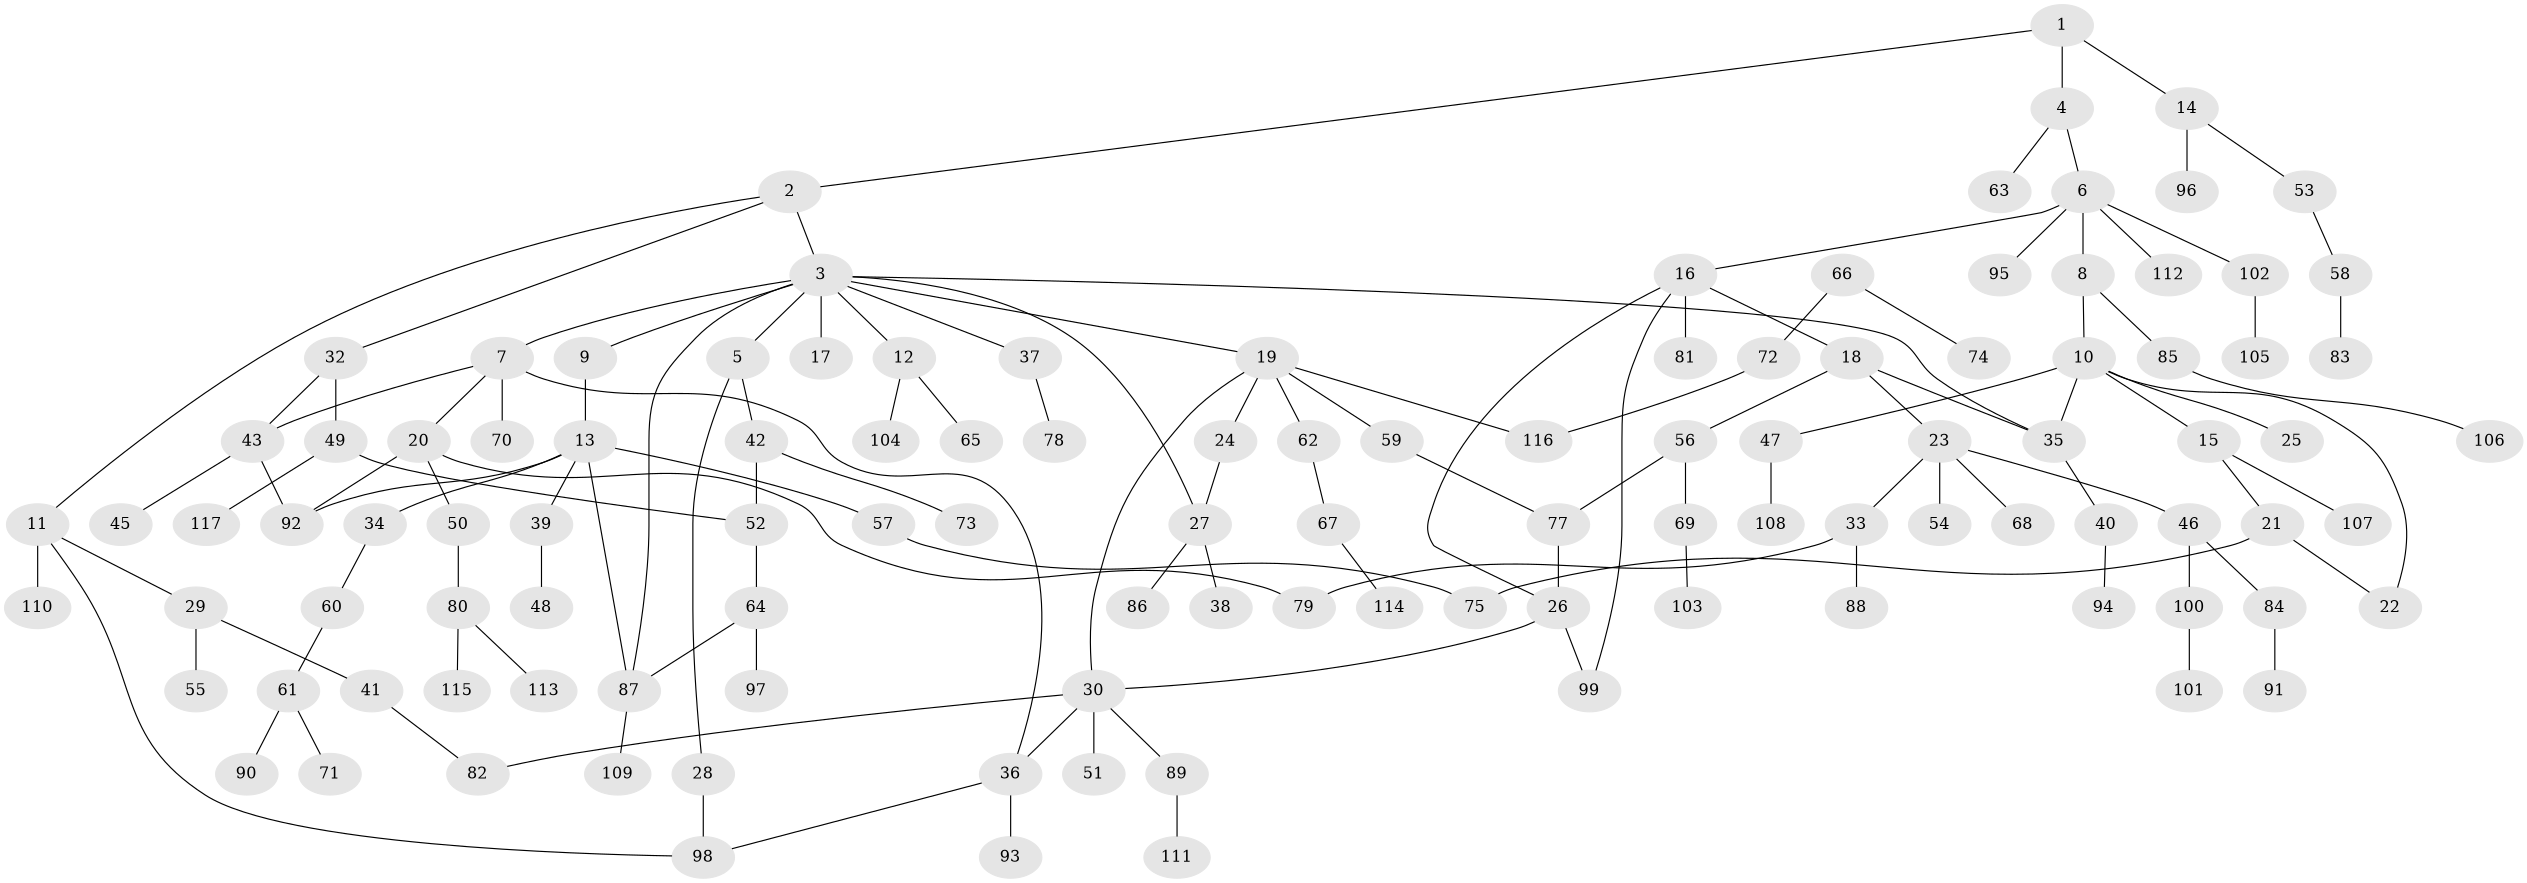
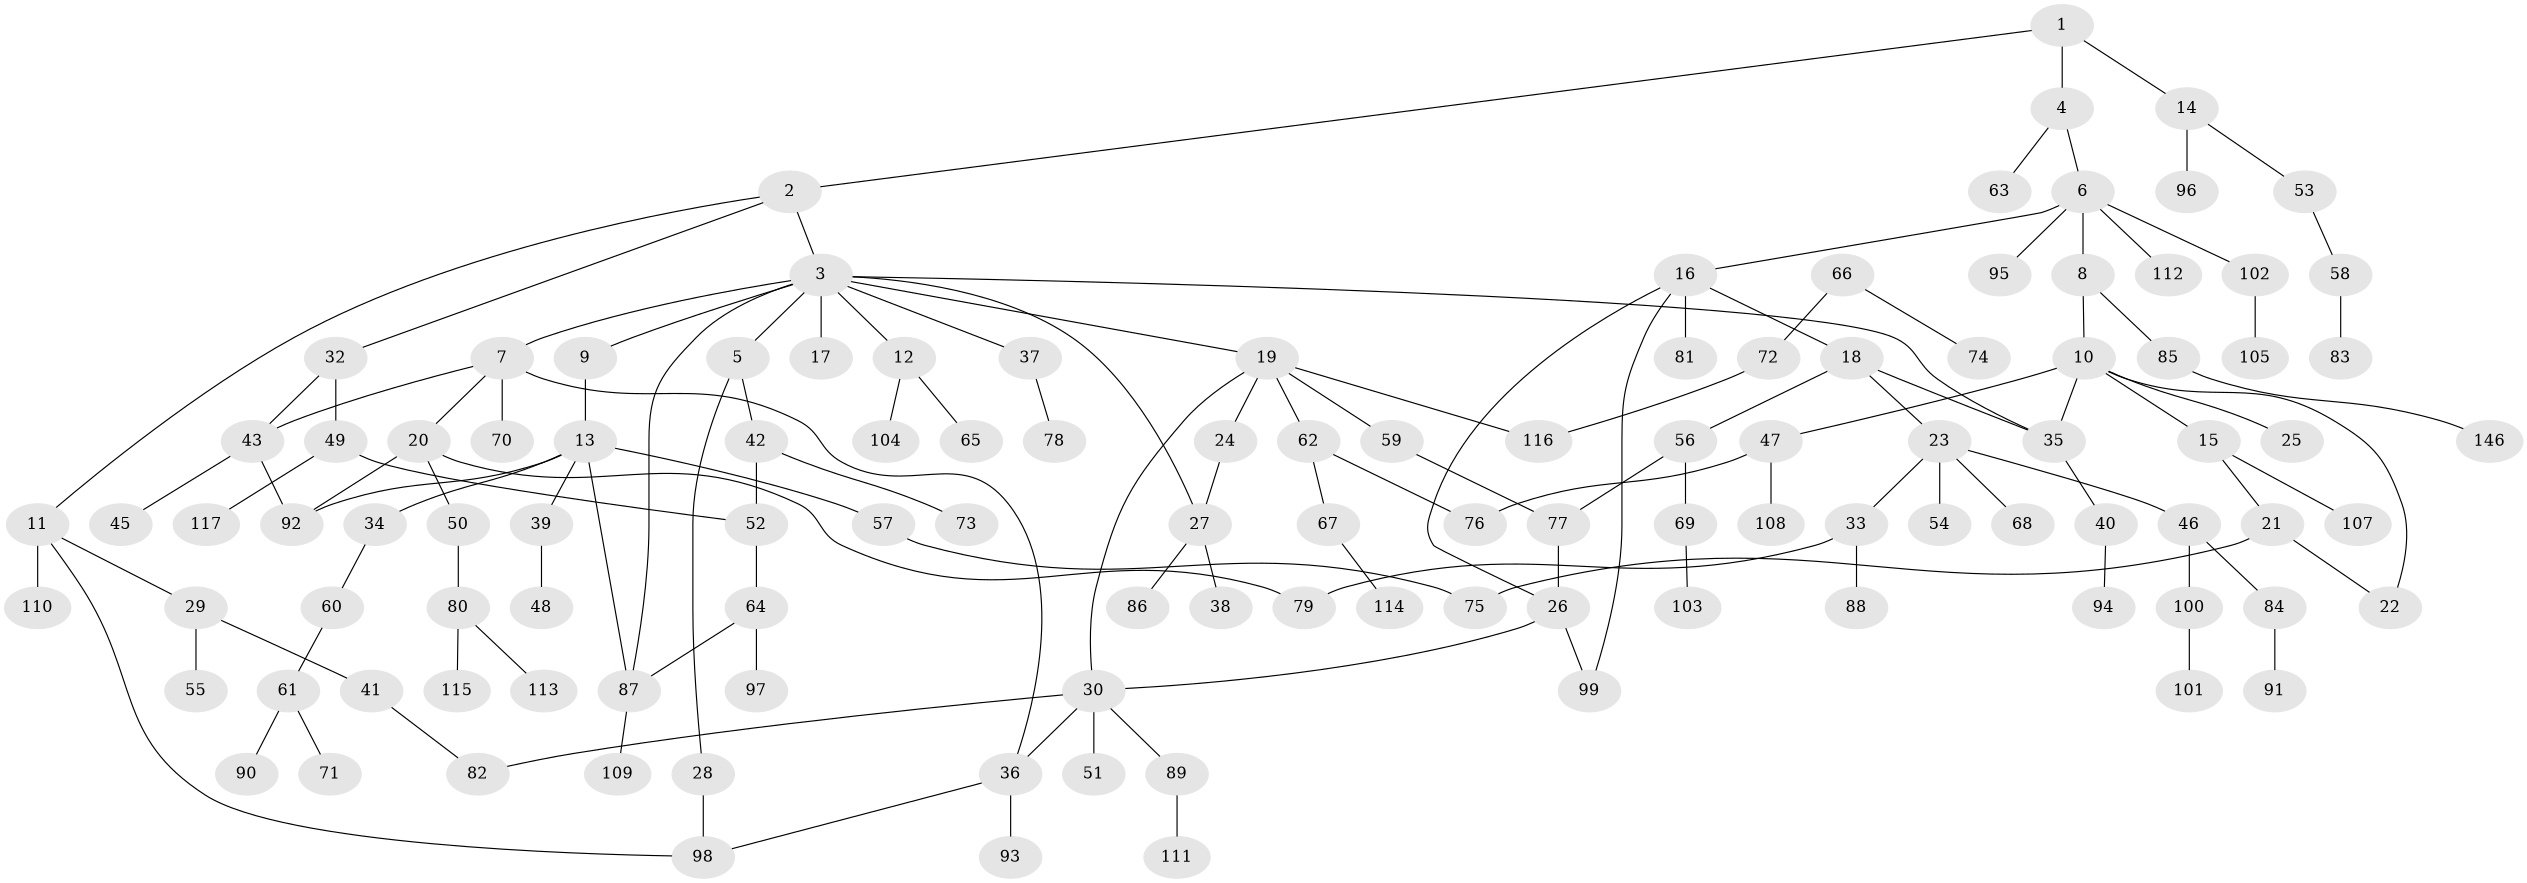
node "106": label "106" -> "146"
node "76": added
